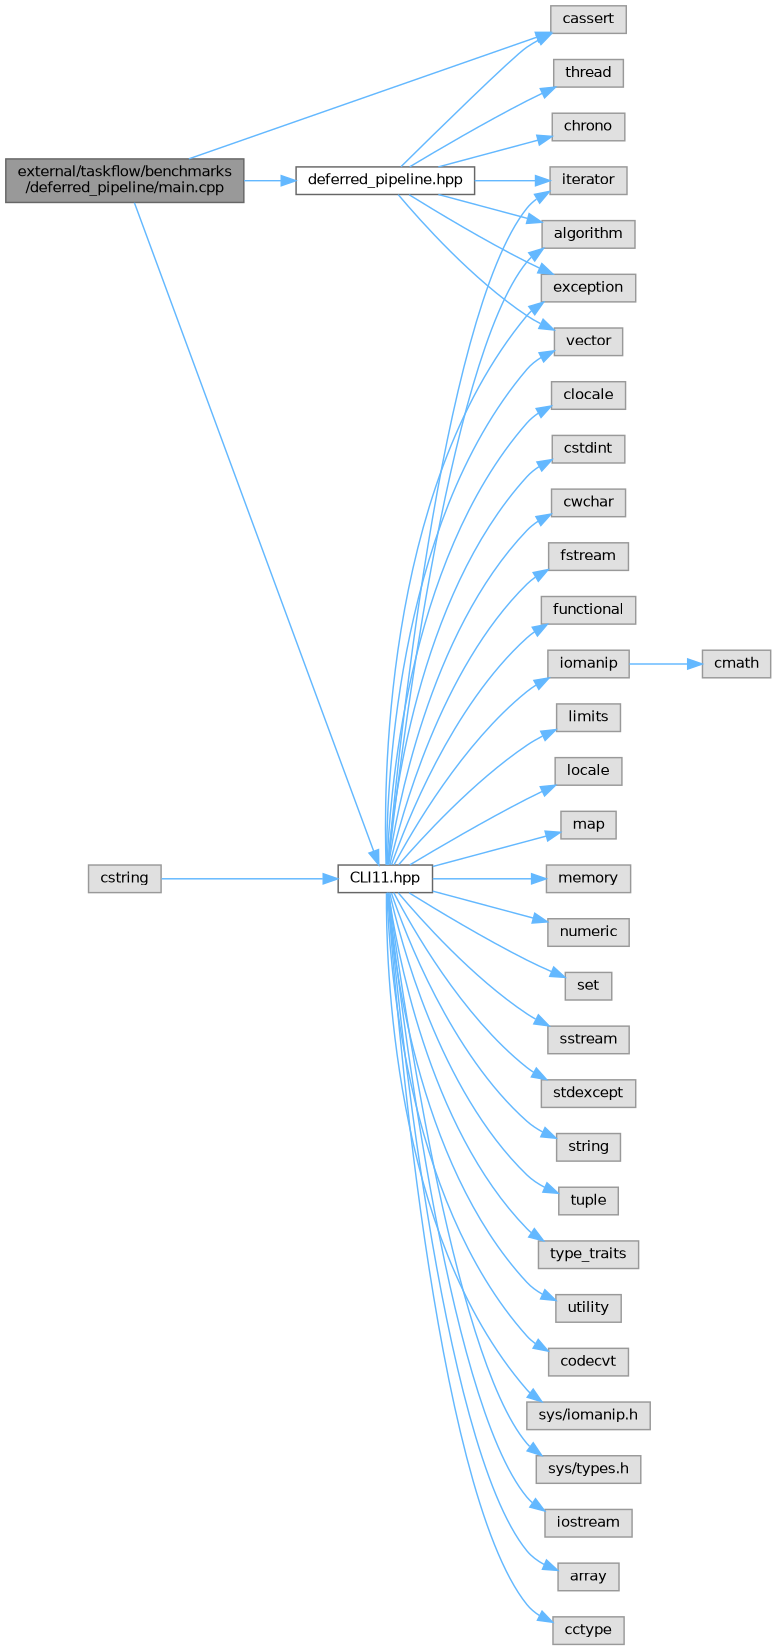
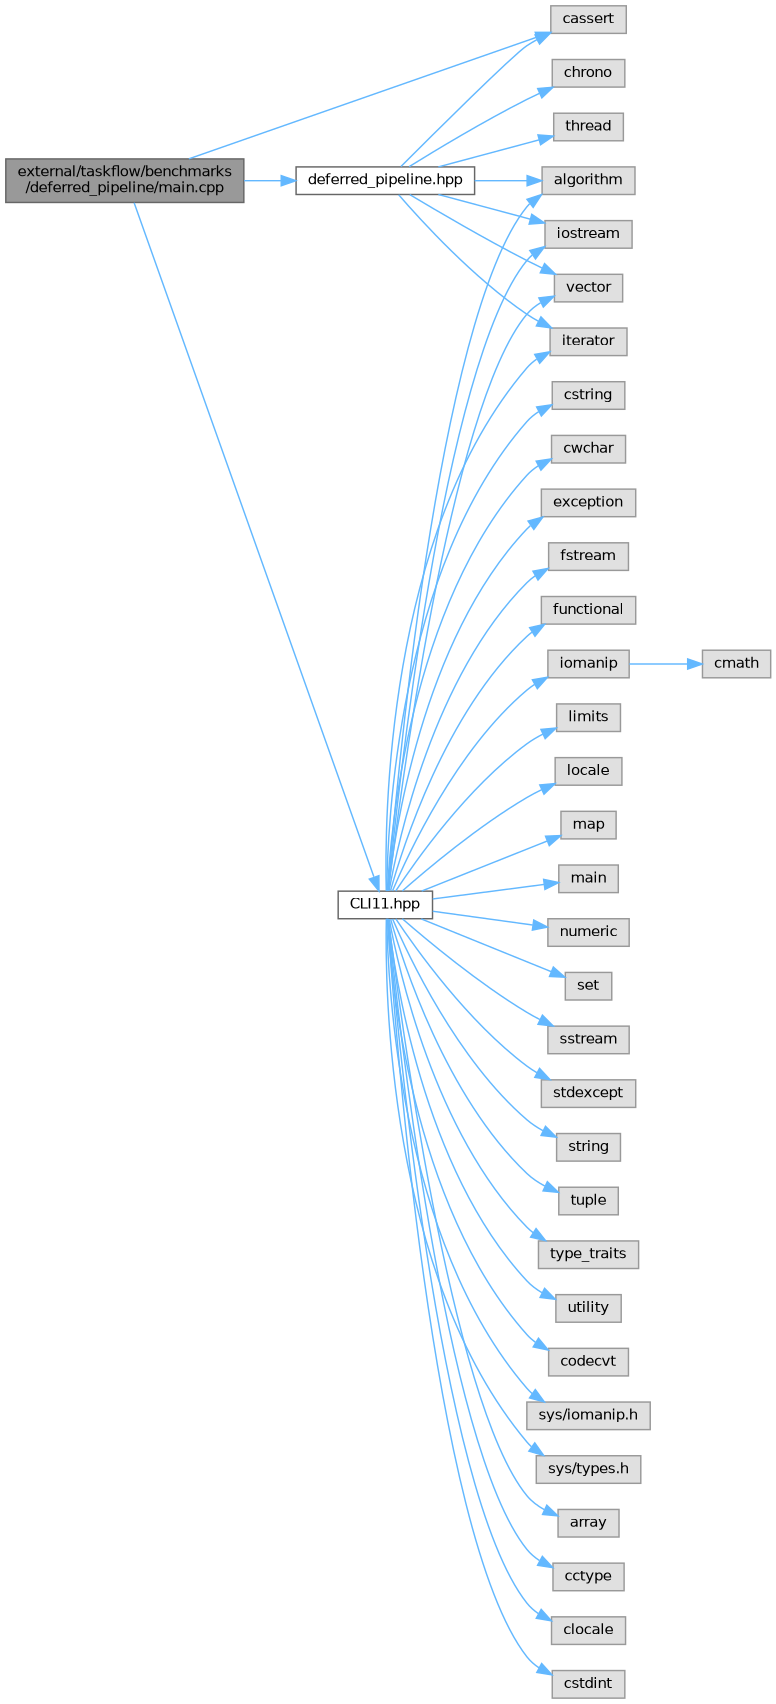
edge "deferred_pipeline.hpp" -> "exception": now "deferred_pipeline.hpp" -> "iostream"
edge "cstring" -> "CLI11.hpp": reversed
node "memory": label "memory" -> "main"
